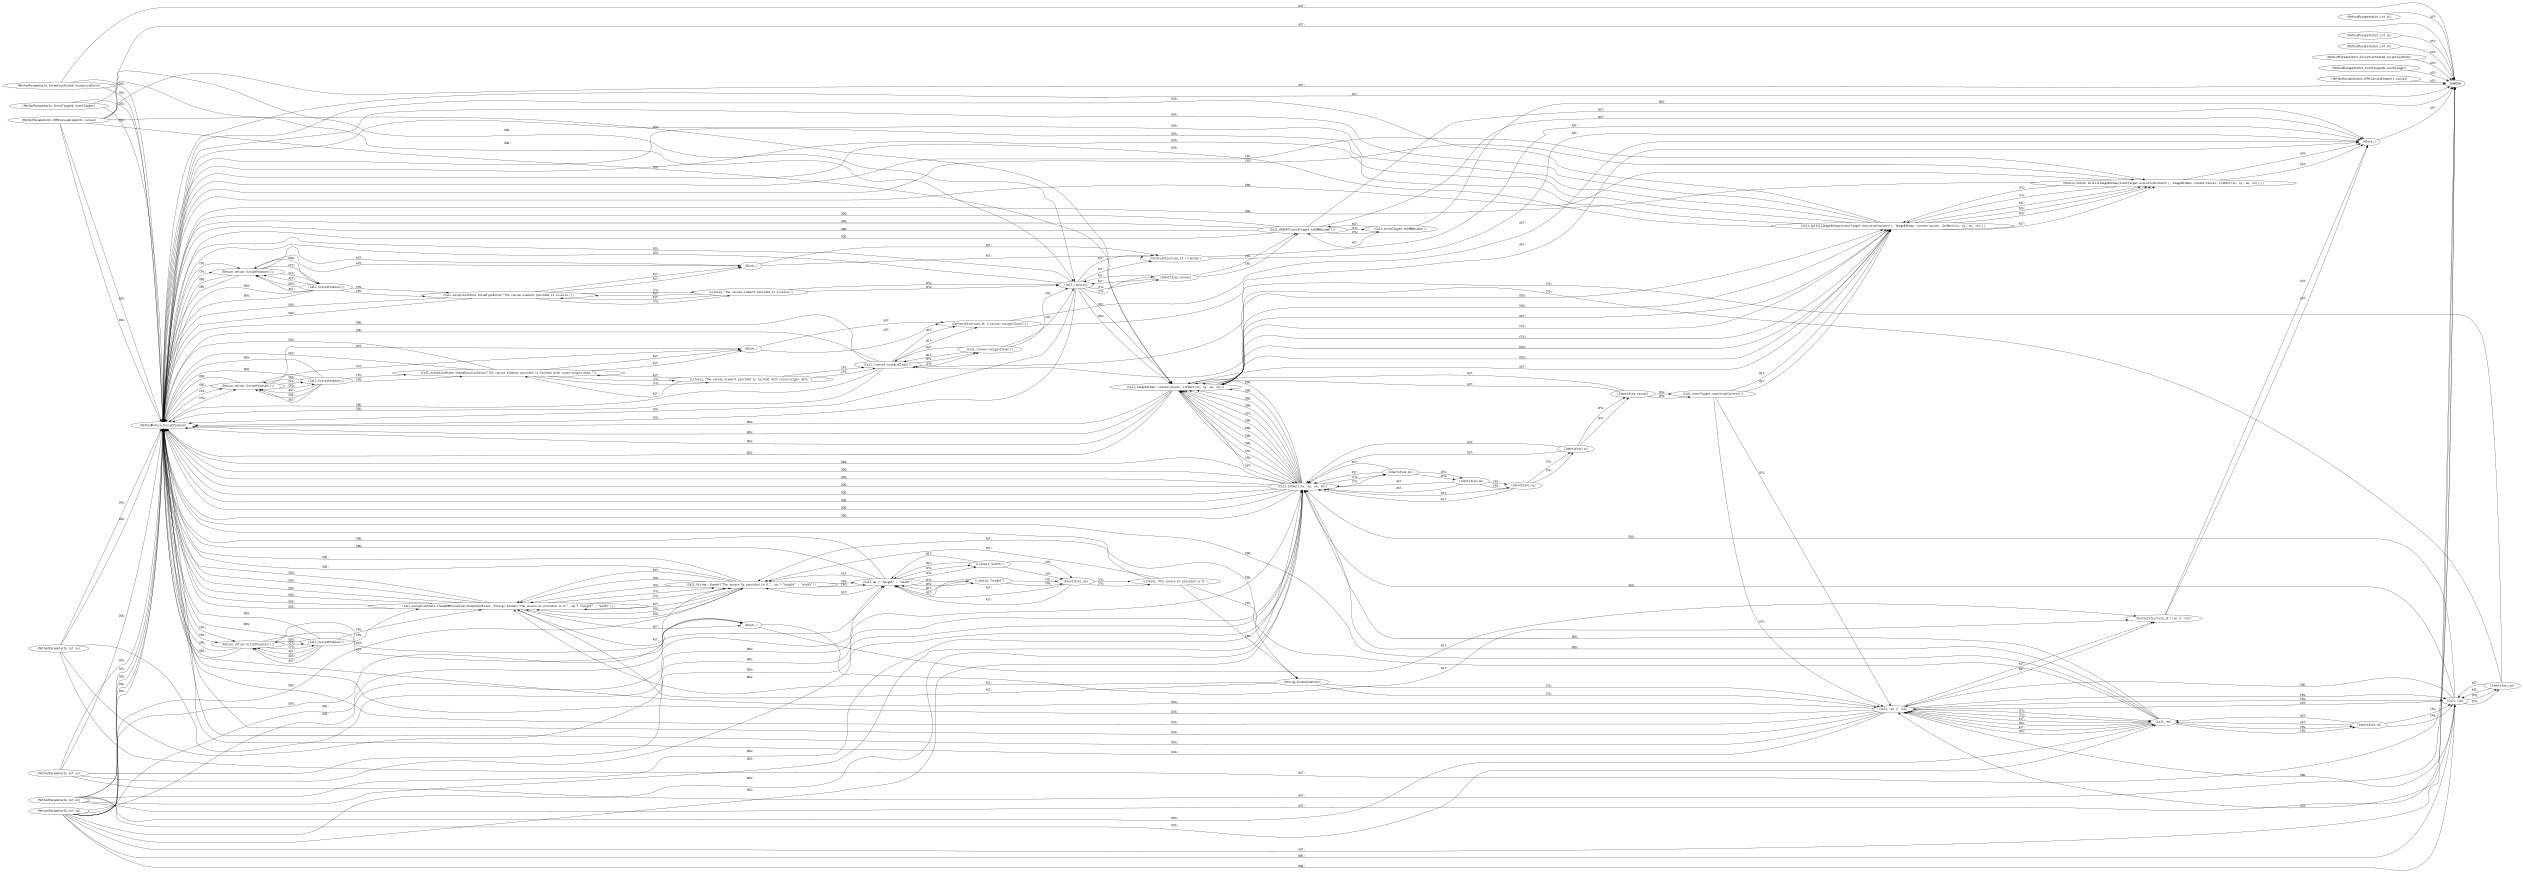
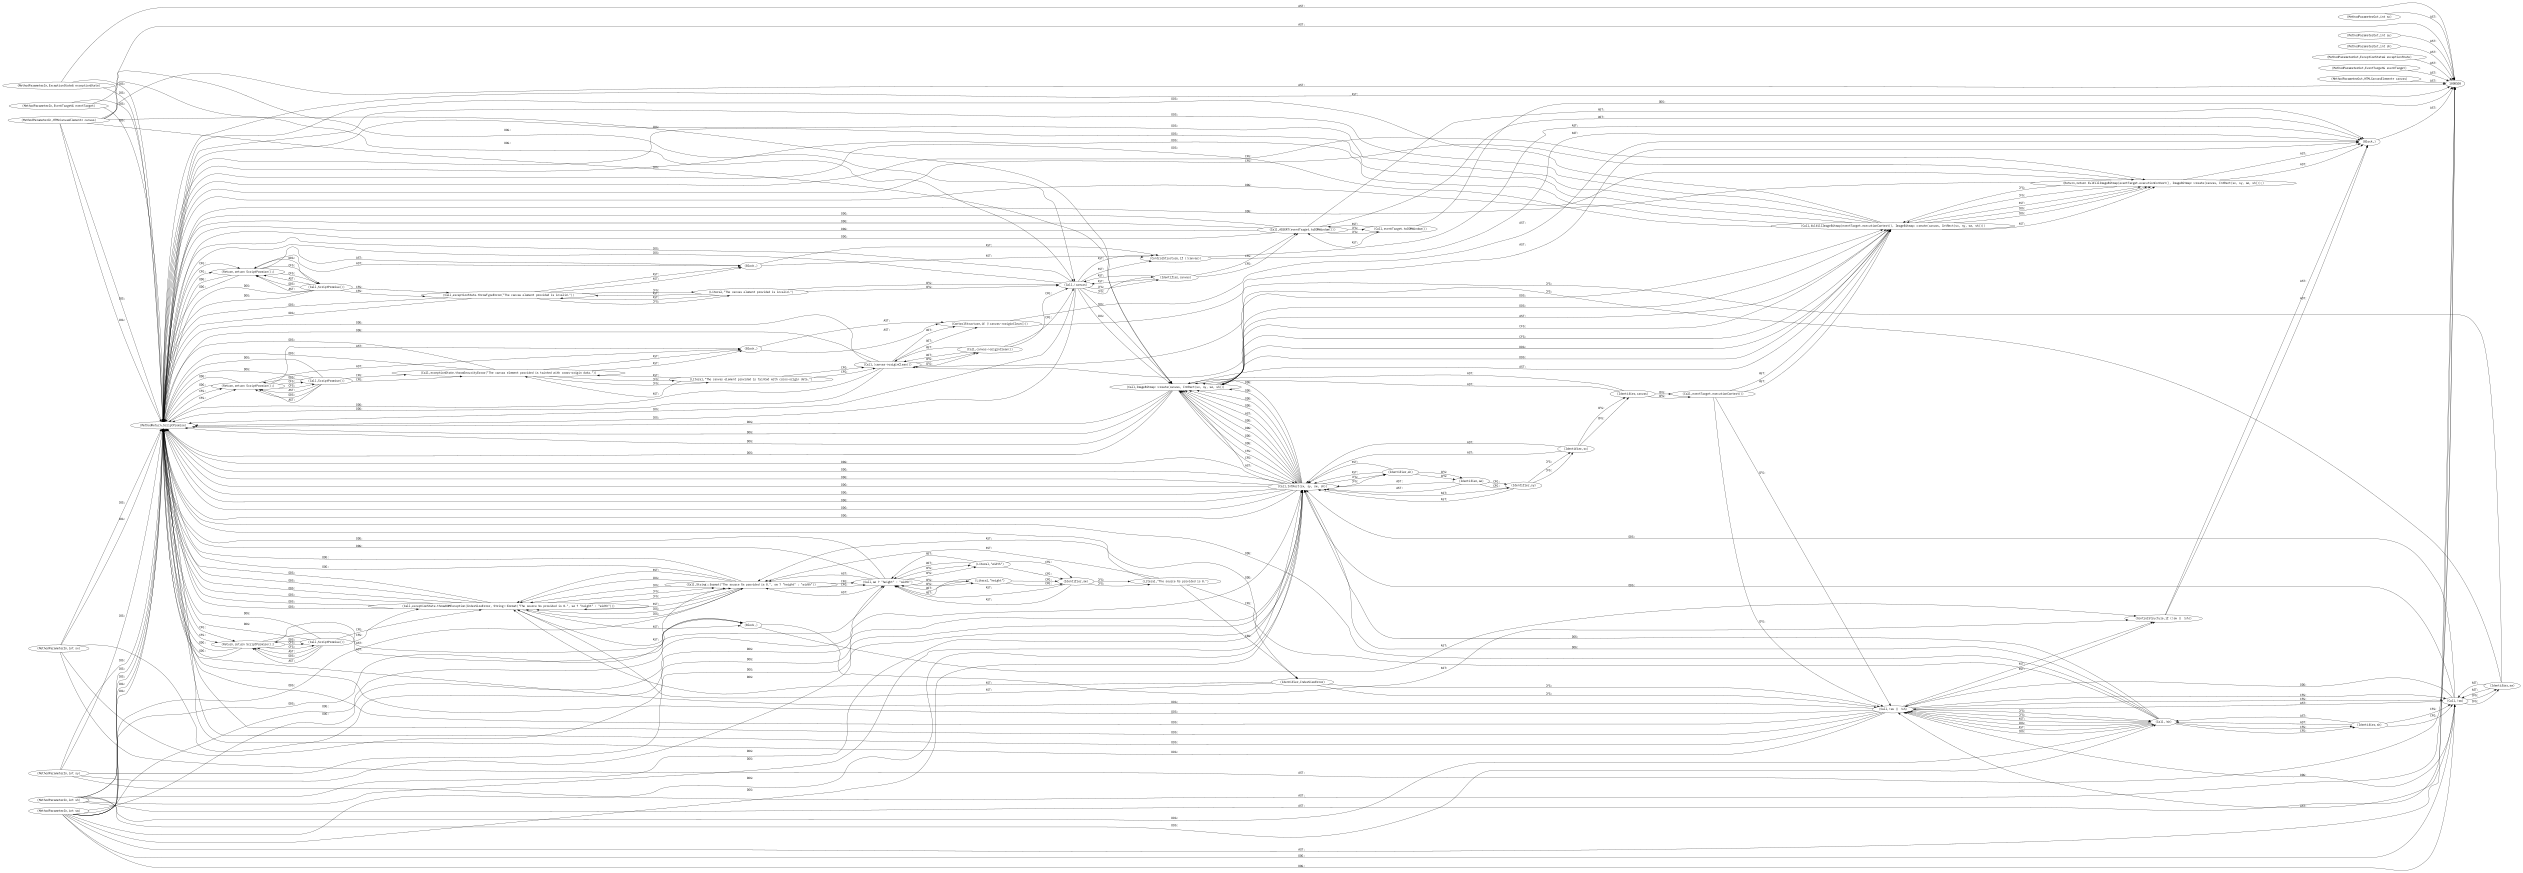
node "(String,IndexSizeError)": label "(String,IndexSizeError)" -> "(Identifier,IndexSizeError)"
